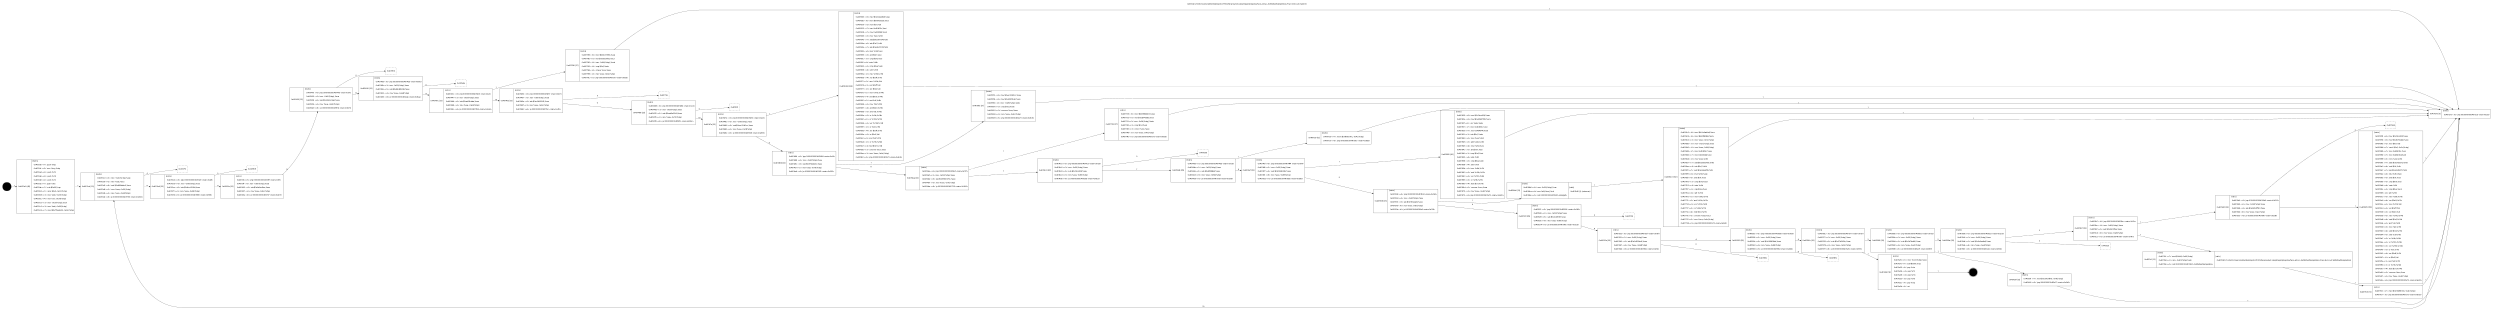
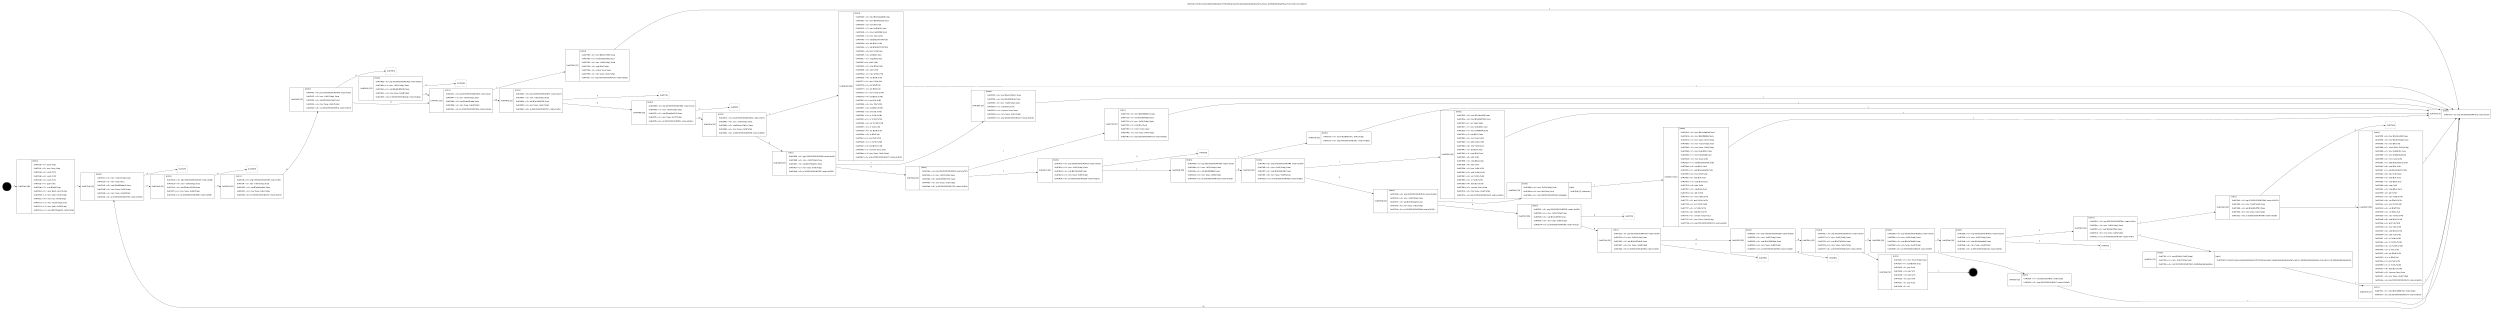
edge "0x401410 [22]" -> "0x401426 [22]": now "0x401410 [22]" -> "0x40143c [22]"
